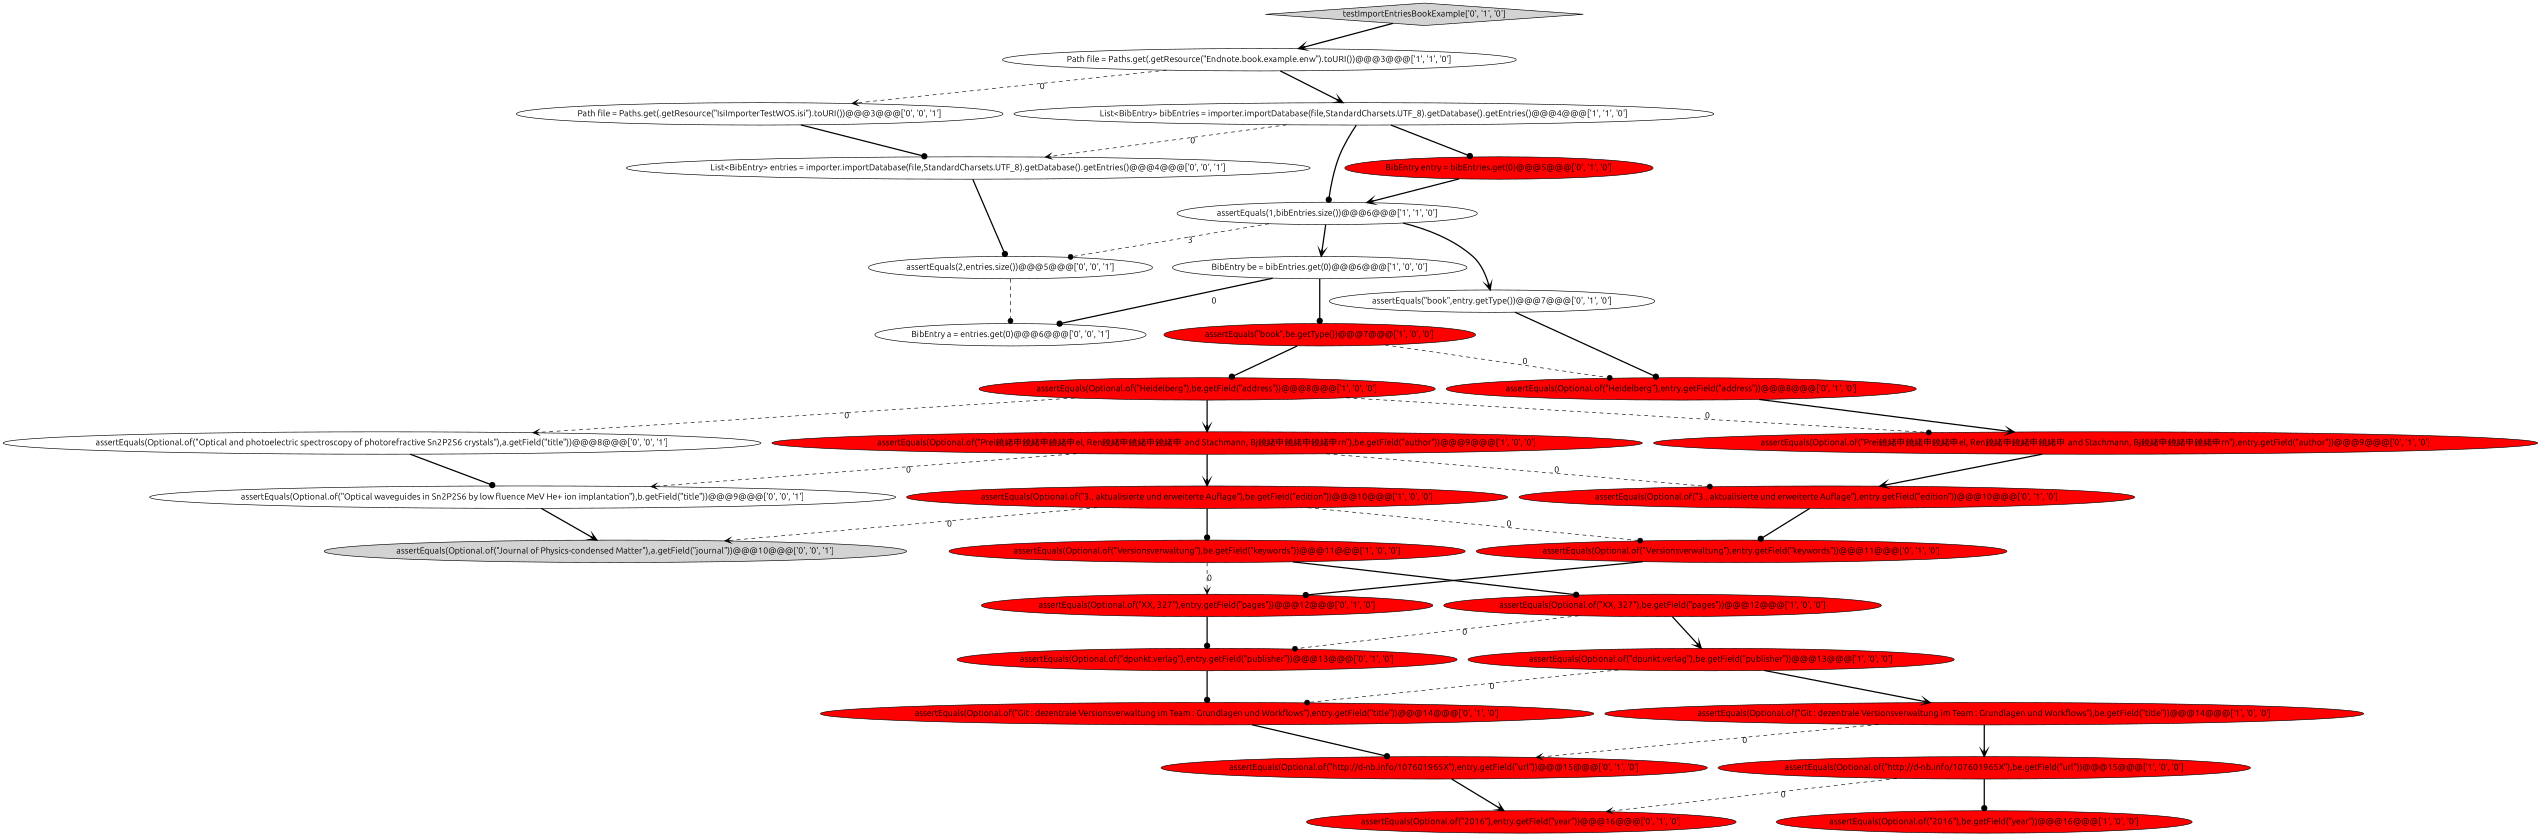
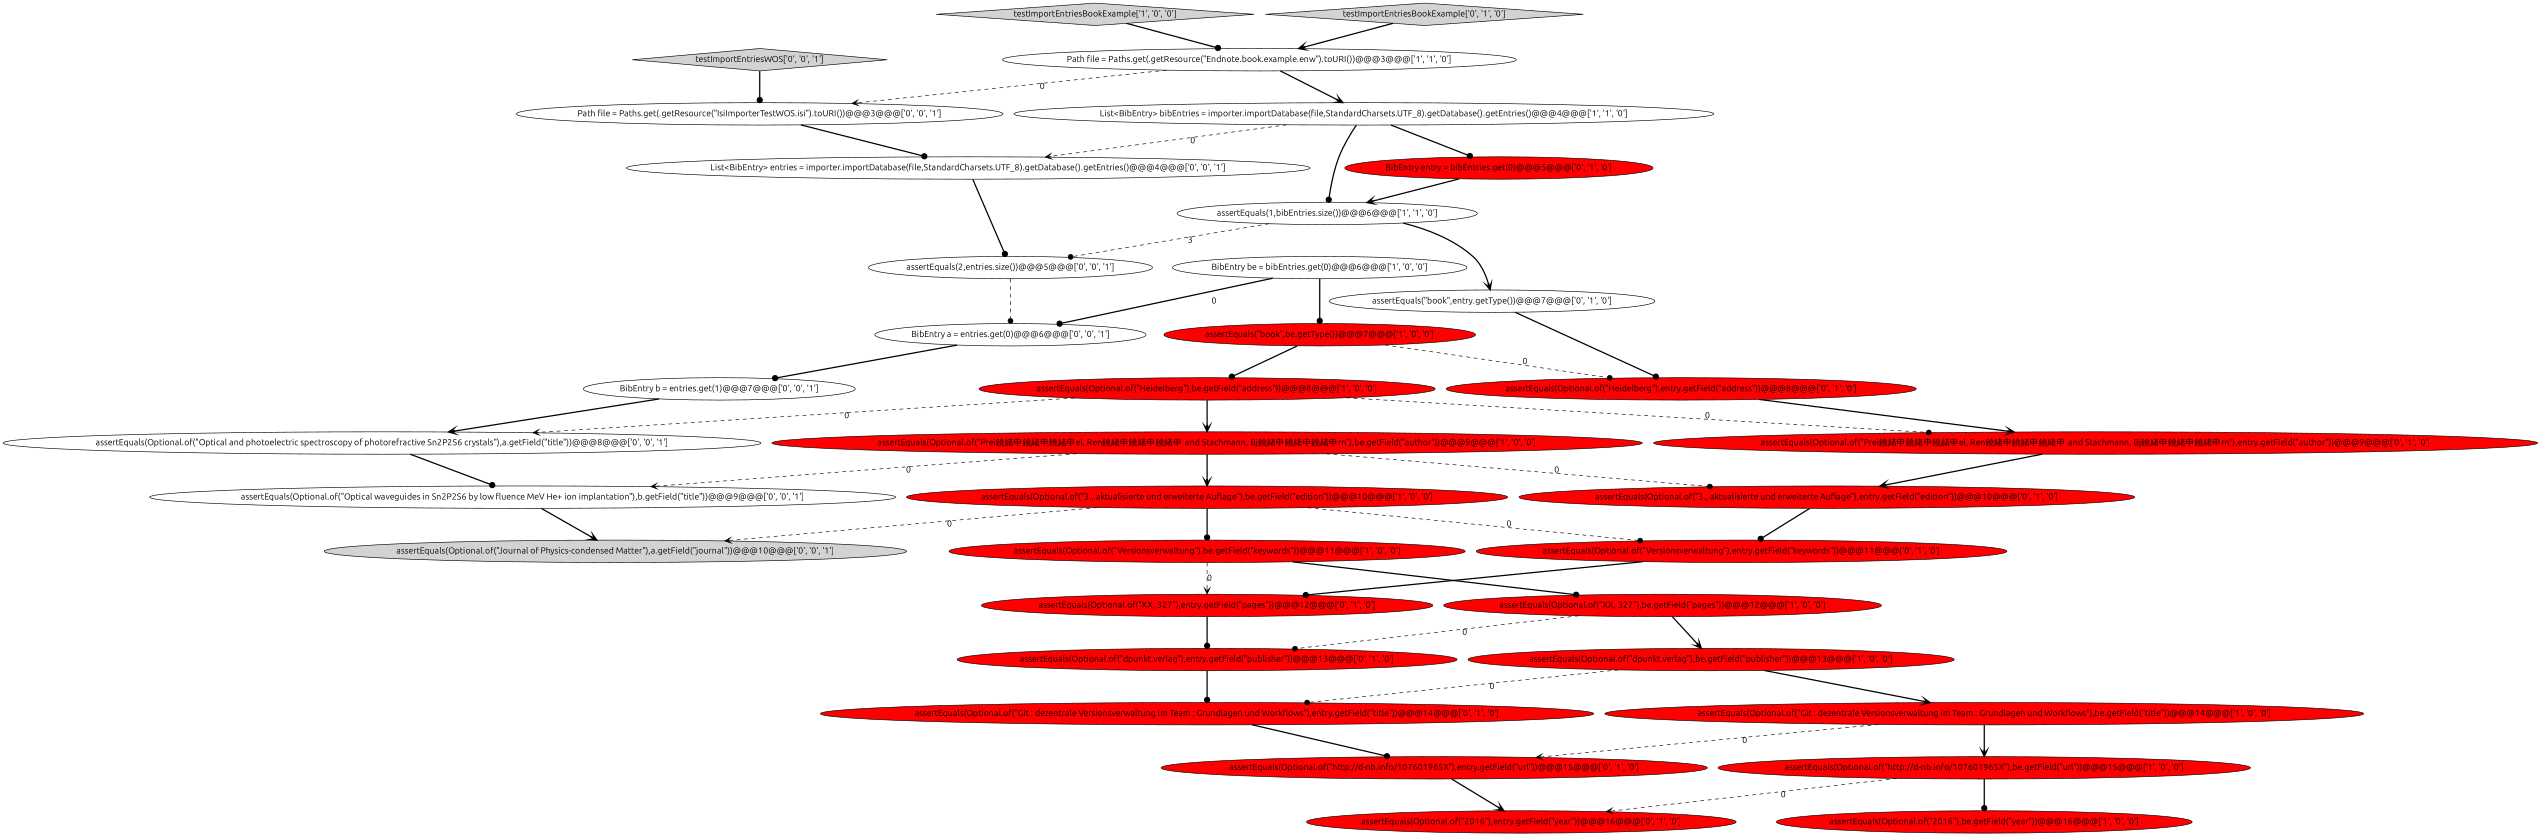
node "testImportEntriesBookExample['1', '0', '0']": added
node "testImportEntriesWOS['0', '0', '1']": added
edge "assertEquals(1,bibEntries.size())@@@6@@@['1', '1', '0']" -> "BibEntry be = bibEntries.get(0)@@@6@@@['1', '0', '0']": removed
node "BibEntry b = entries.get(1)@@@7@@@['0', '0', '1']": added
